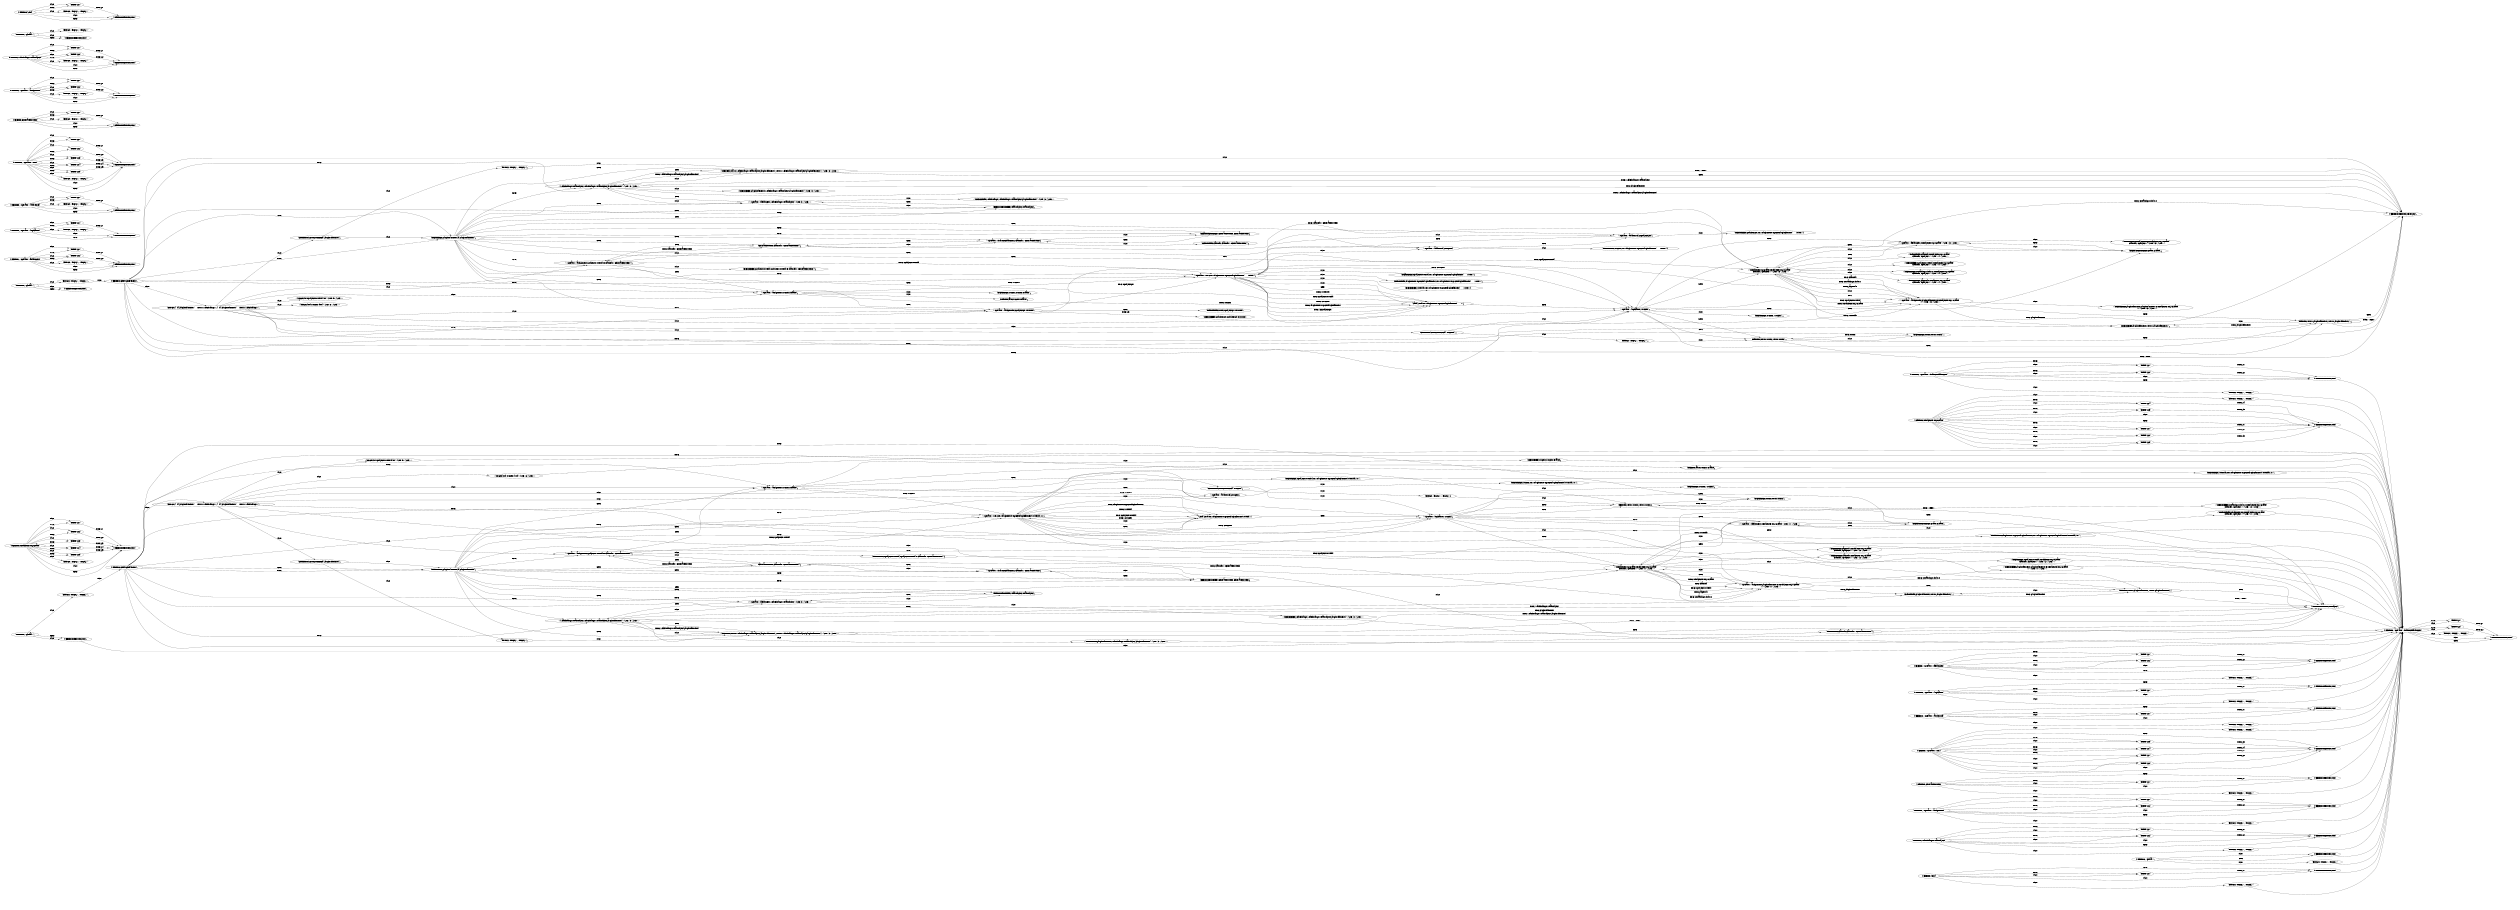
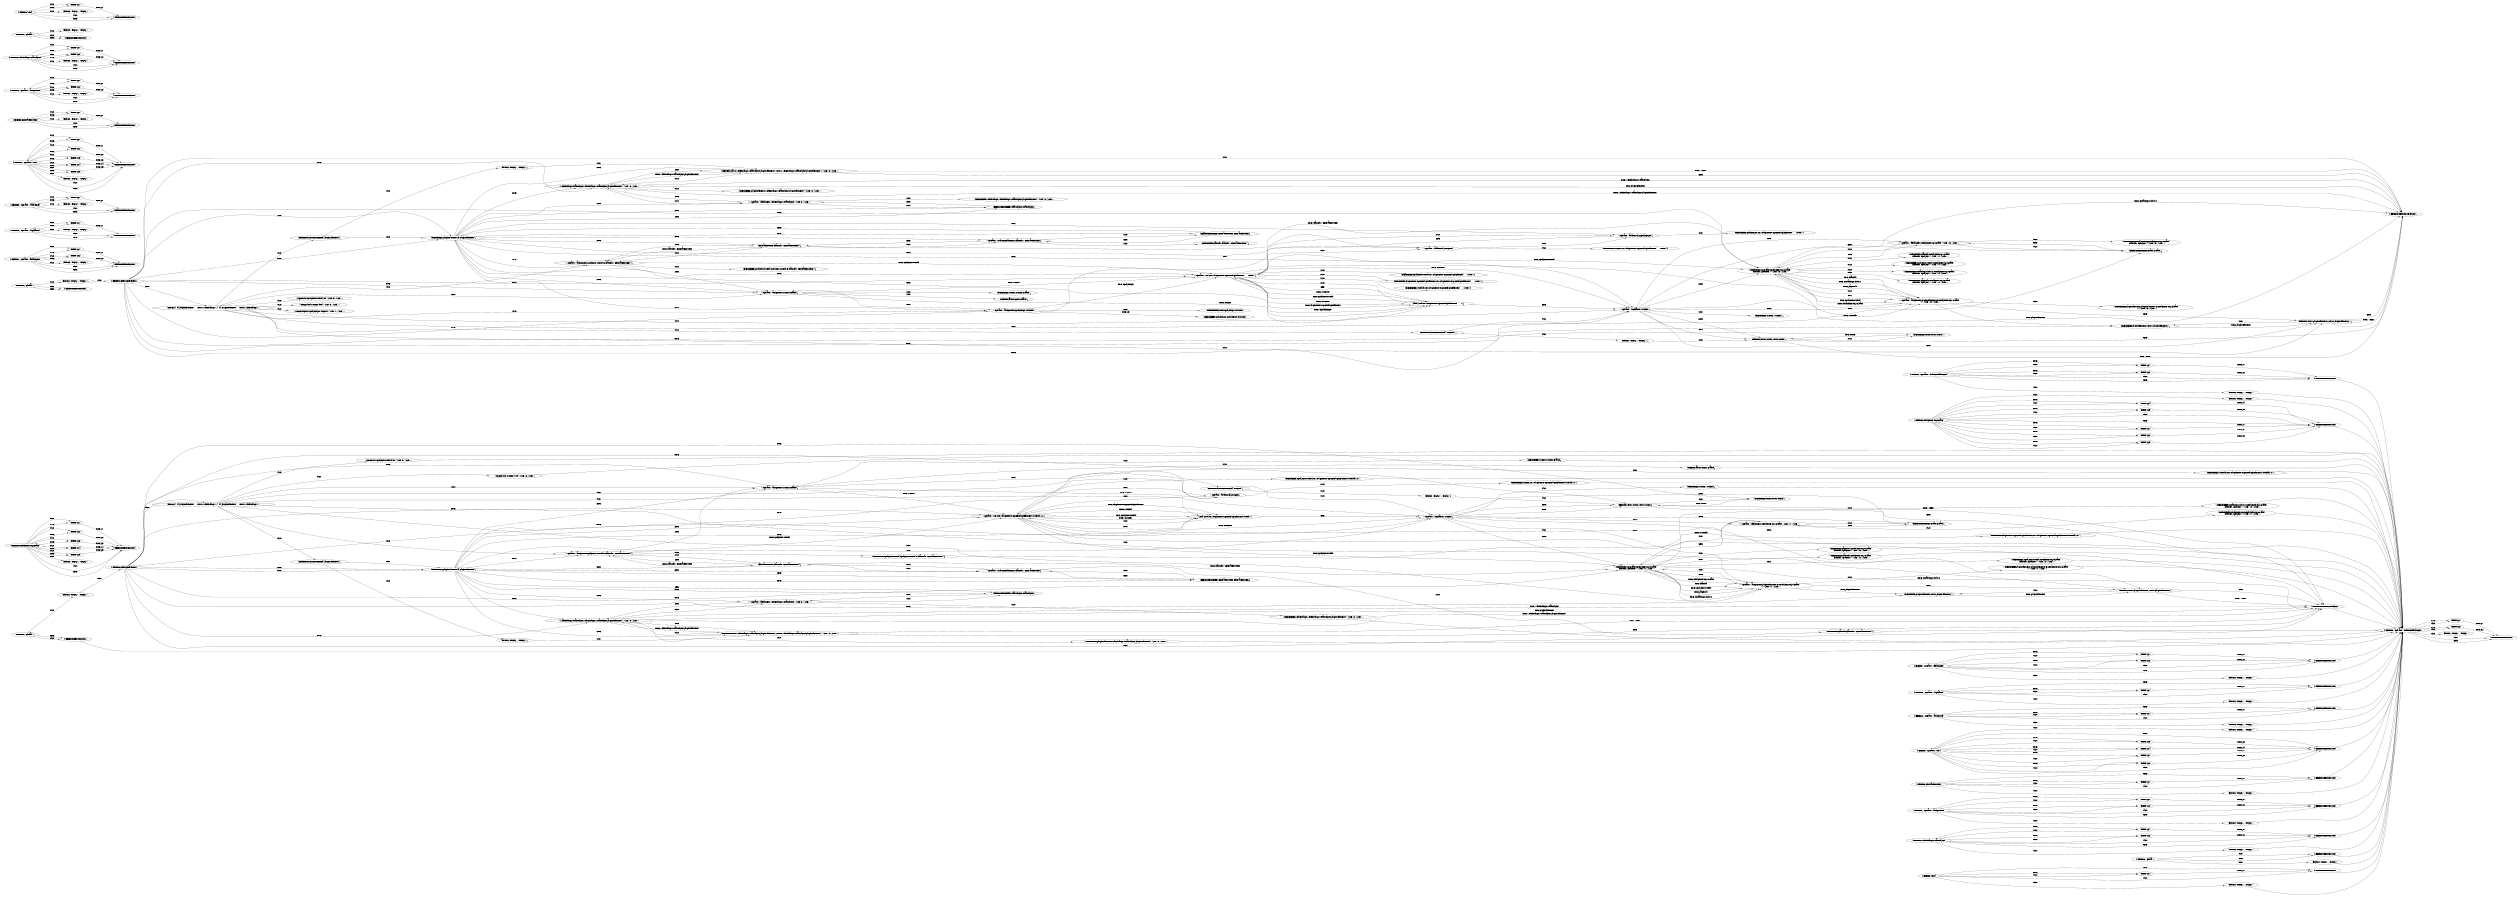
node "<(LOCAL,intptr_t npobject_ptr: intptr_t)<SUB>7</SUB>>": added
